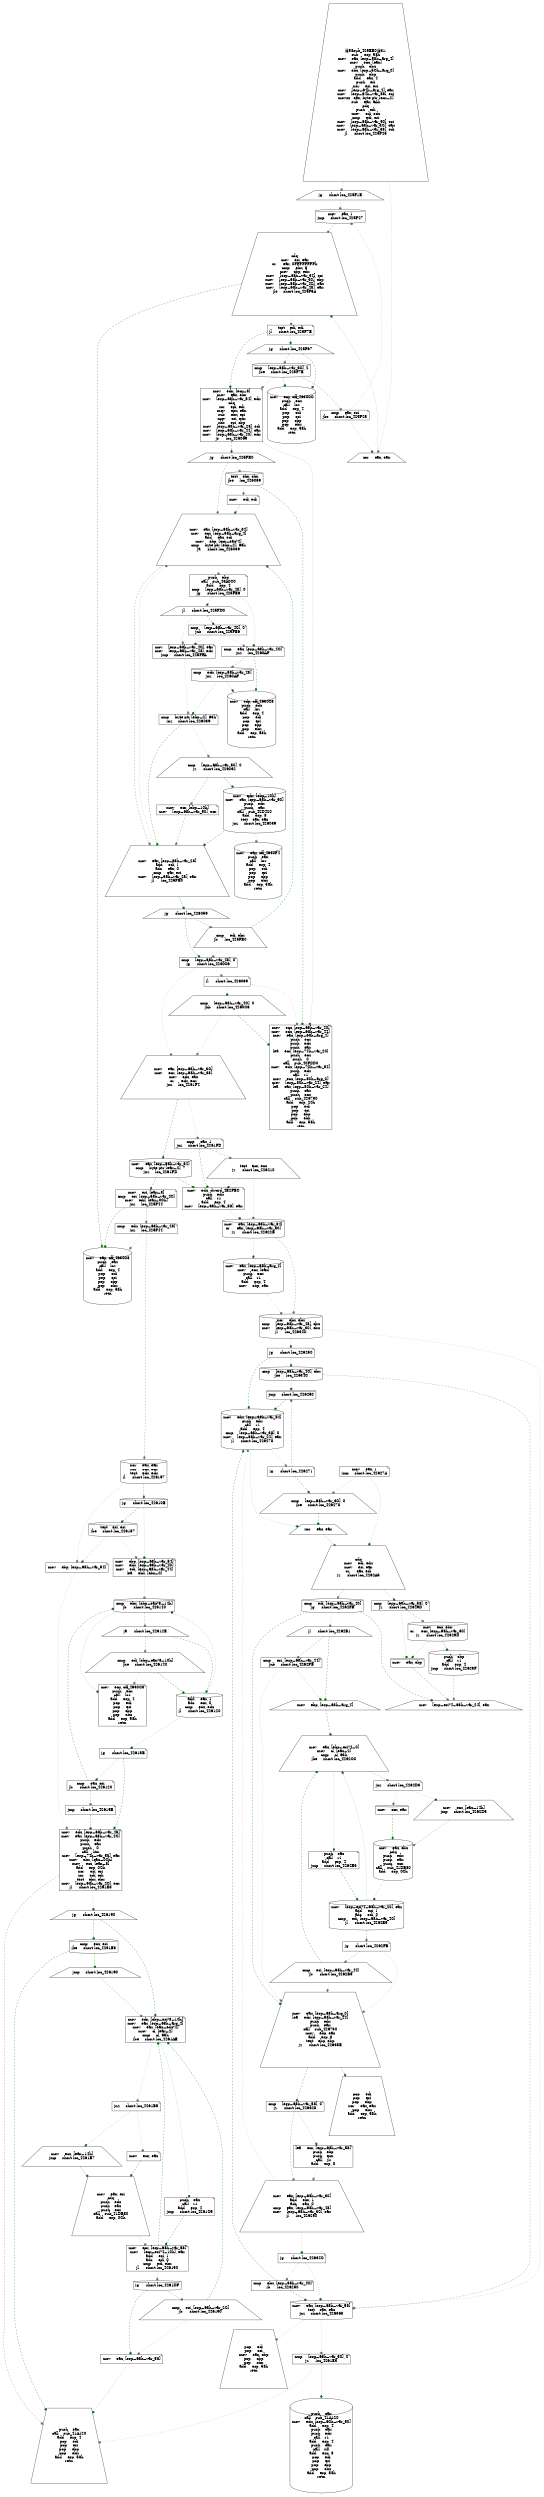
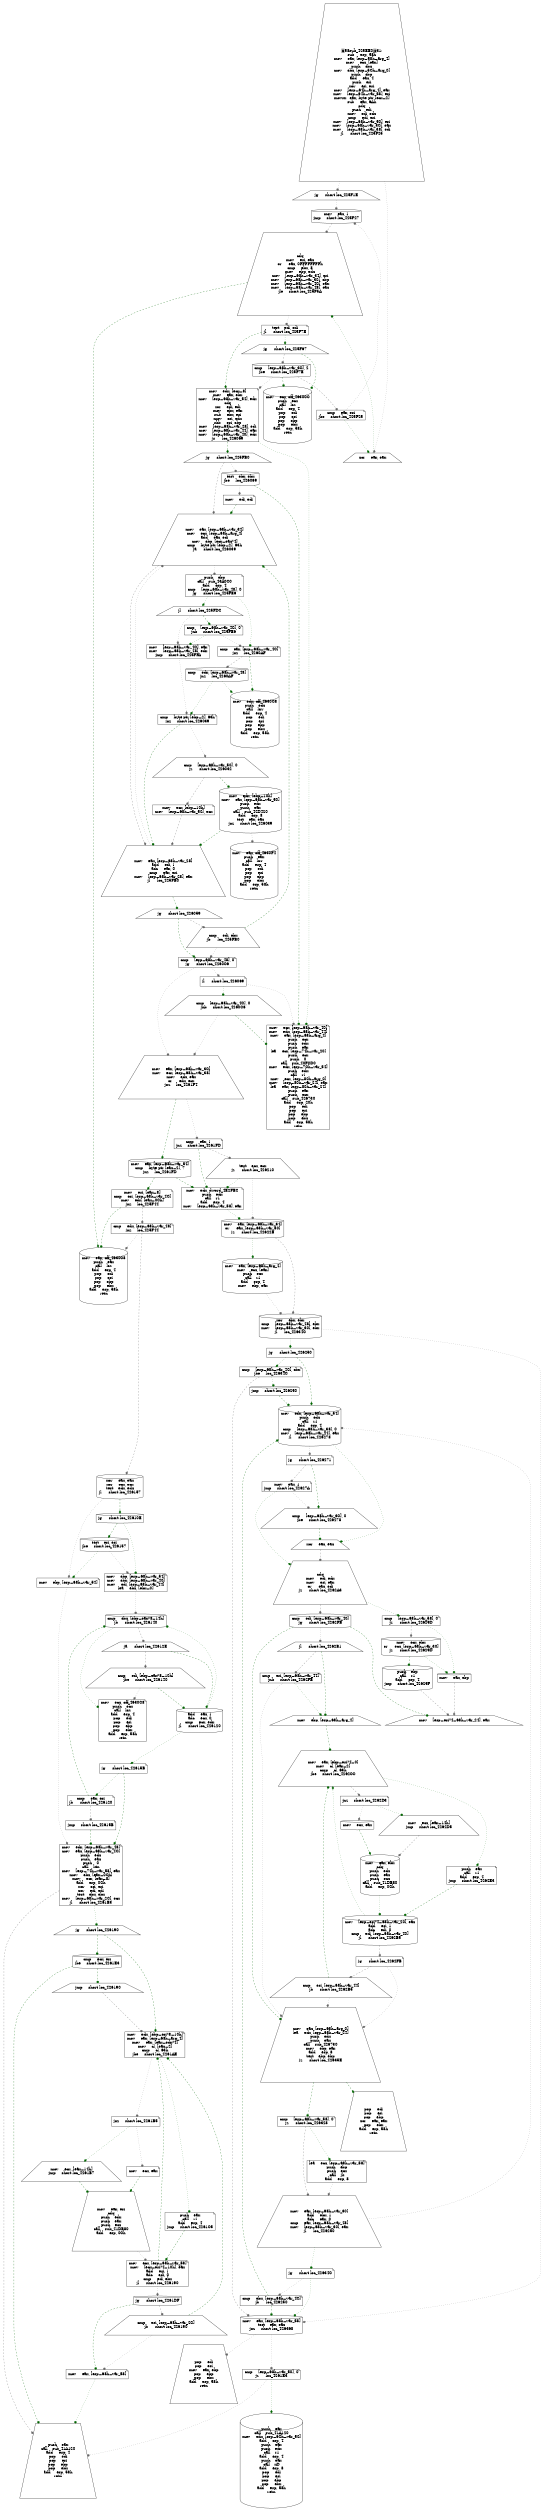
node "cmp     [esp+68h+var_4C], ebx jbe     loc_42634C": shape cylinder -> note
edge "jg      short loc_426271" -> "jmp     short loc_426250": now "jg      short loc_426271" -> "mov     eax, 1 jmp     short loc_42627A"
